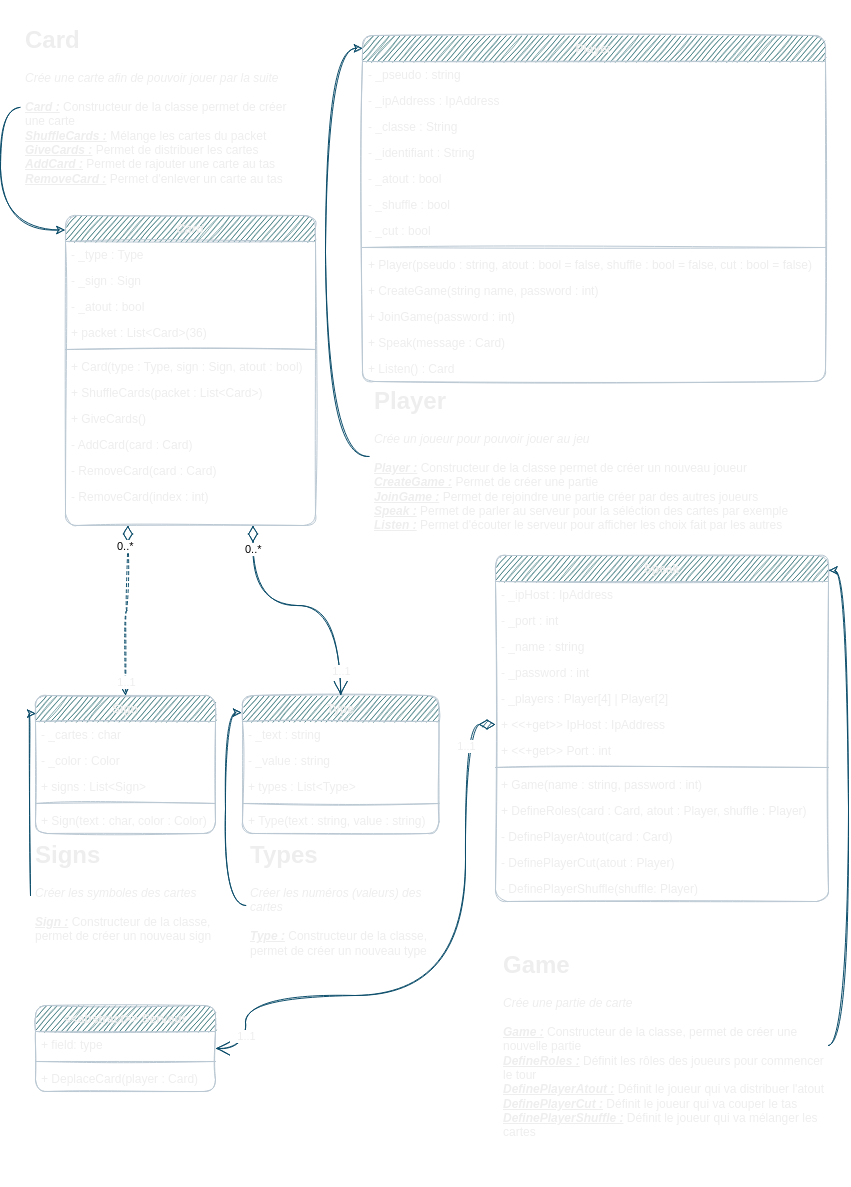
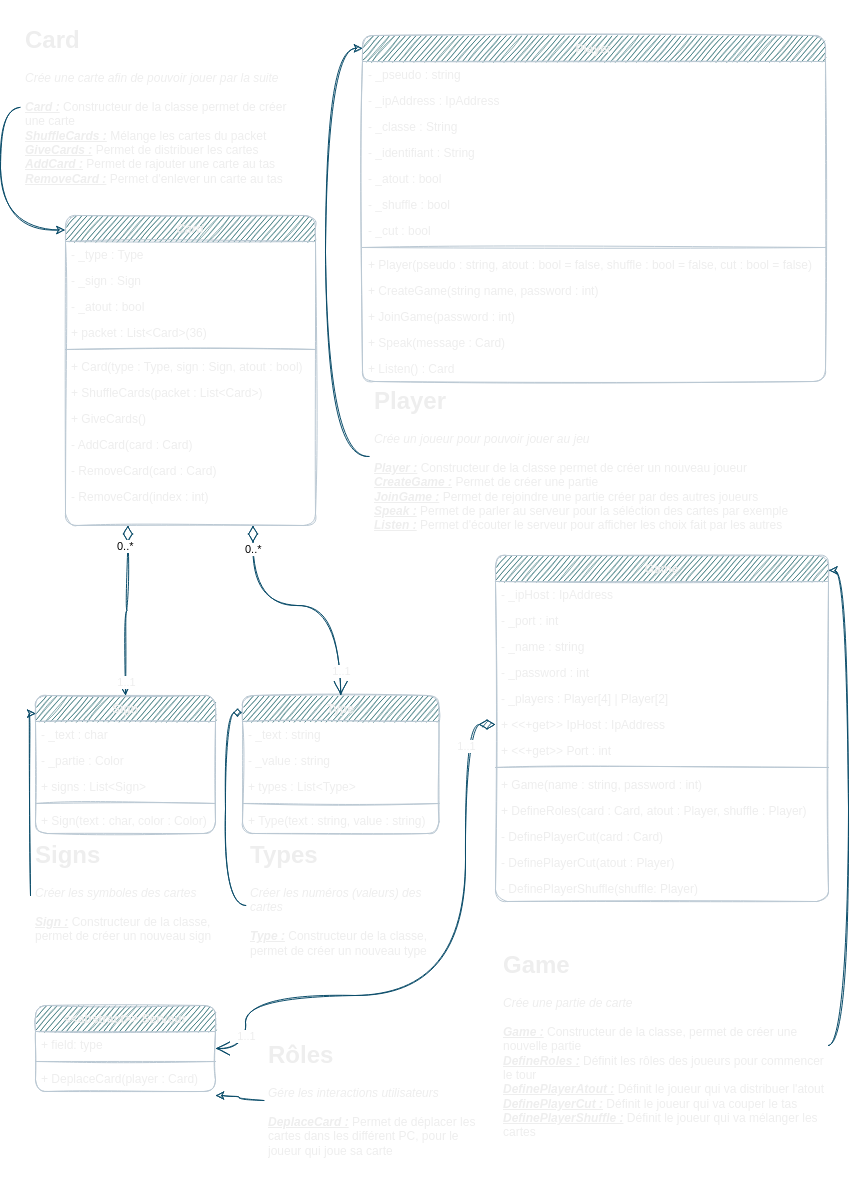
node "Speak": label "Speak" -> "Game"
edge "Card" -- "Sign": style dashed -> solid
edge "Types Créer les numéros (valeurs) des cartes Type : Constructeur de la classe, permet de créer un nouveau type" -> "Type": arrowhead classic -> diamond
node "- _cartes : char": label "- _cartes : char" -> "- _text : char"
node "- _color : Color": label "- _color : Color" -> "- _partie : Color"
node "- DefinePlayerAtout(card : Card)": label "- DefinePlayerAtout(card : Card)" -> "- DefinePlayerCut(card : Card)"
edge "Rôles Gére les interactions utilisateurs DeplaceCard : Permet de déplacer les cartes dans les différent PC, pour le joueur qui joue sa carte" -> "+ DeplaceCard(player : Card)": added
node "Rôles Gére les interactions utilisateurs DeplaceCard : Permet de déplacer les cartes dans les différent PC, pour le joueur qui joue sa carte": added
